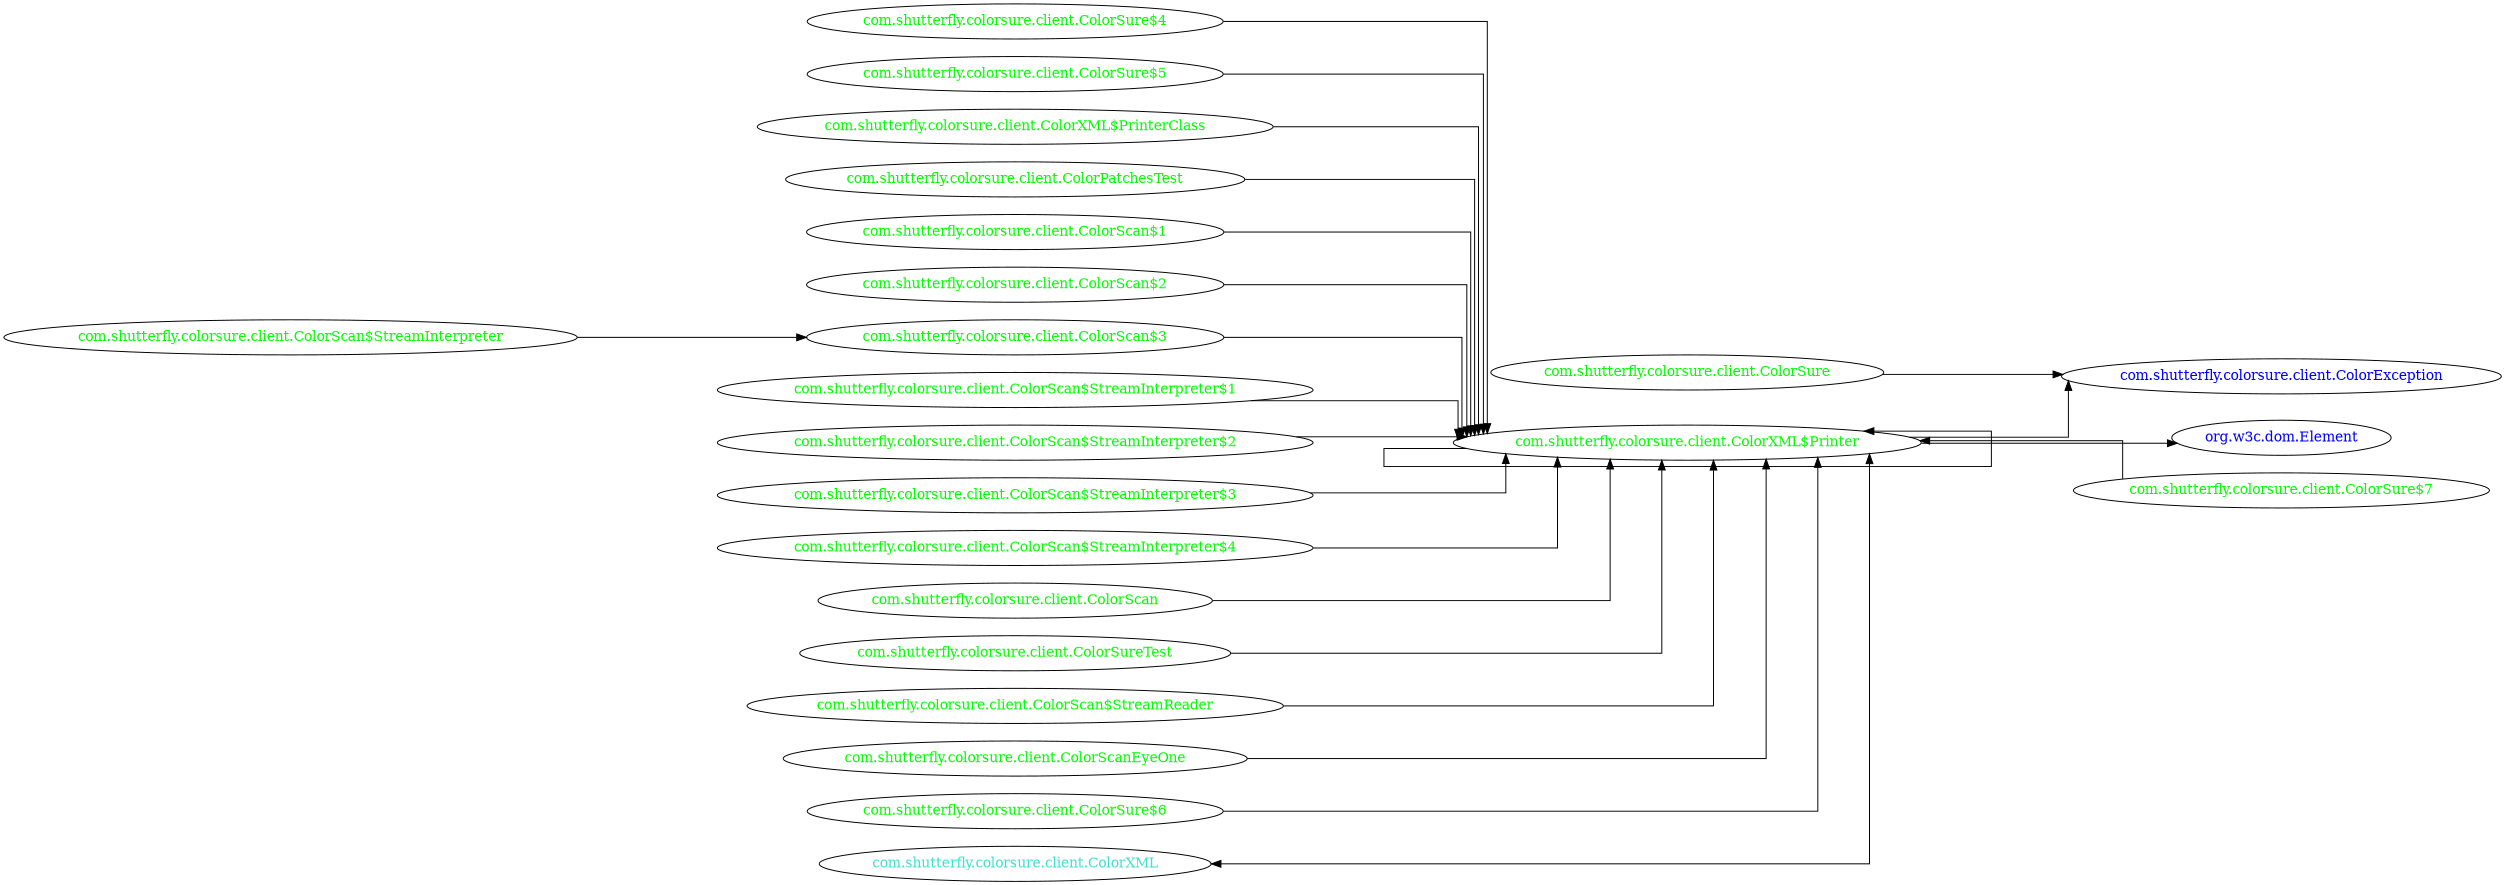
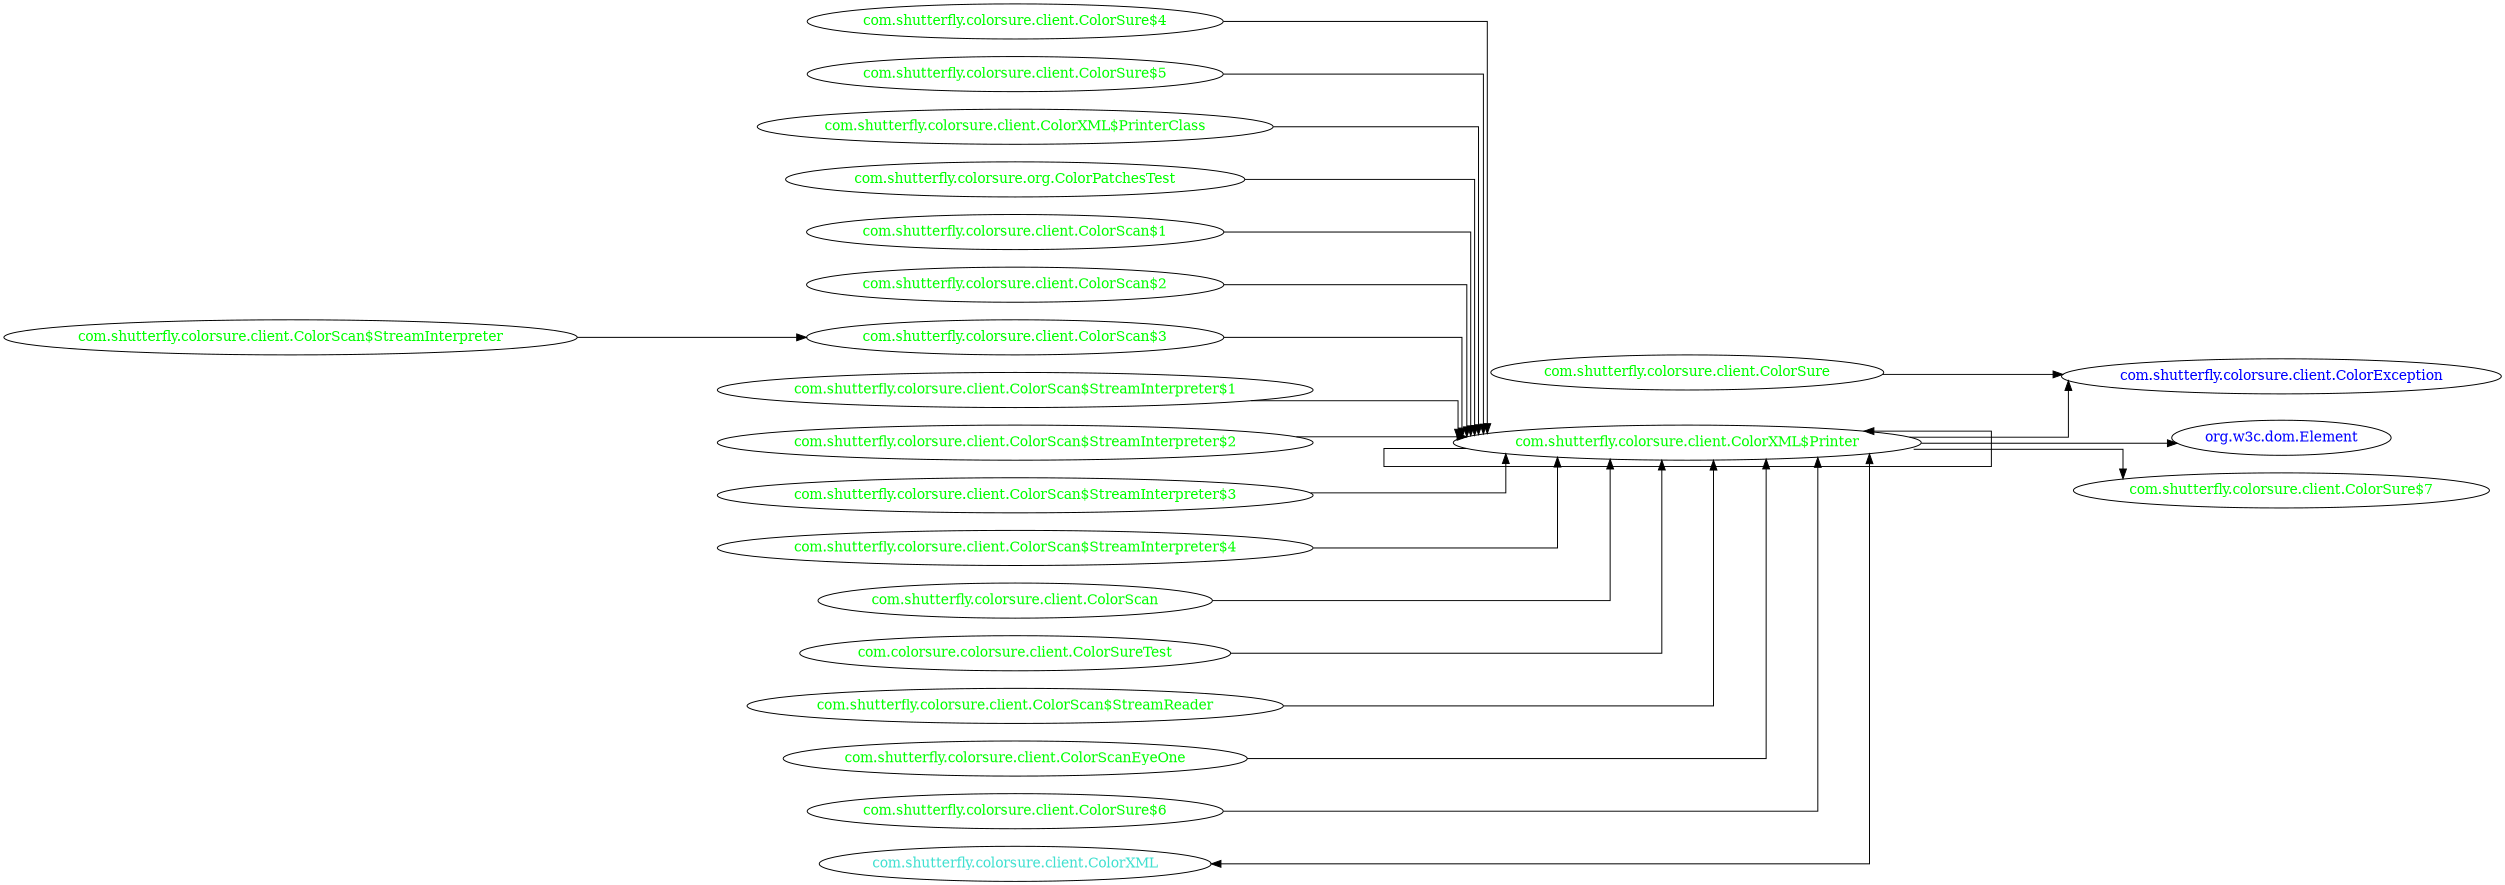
node "com.shutterfly.colorsure.client.ColorPatchesTest": label "com.shutterfly.colorsure.client.ColorPatchesTest" -> "com.shutterfly.colorsure.org.ColorPatchesTest"
edge "com.shutterfly.colorsure.client.ColorSure$7" -> "com.shutterfly.colorsure.client.ColorXML$Printer": reversed
node "com.shutterfly.colorsure.client.ColorSureTest": label "com.shutterfly.colorsure.client.ColorSureTest" -> "com.colorsure.colorsure.client.ColorSureTest"
